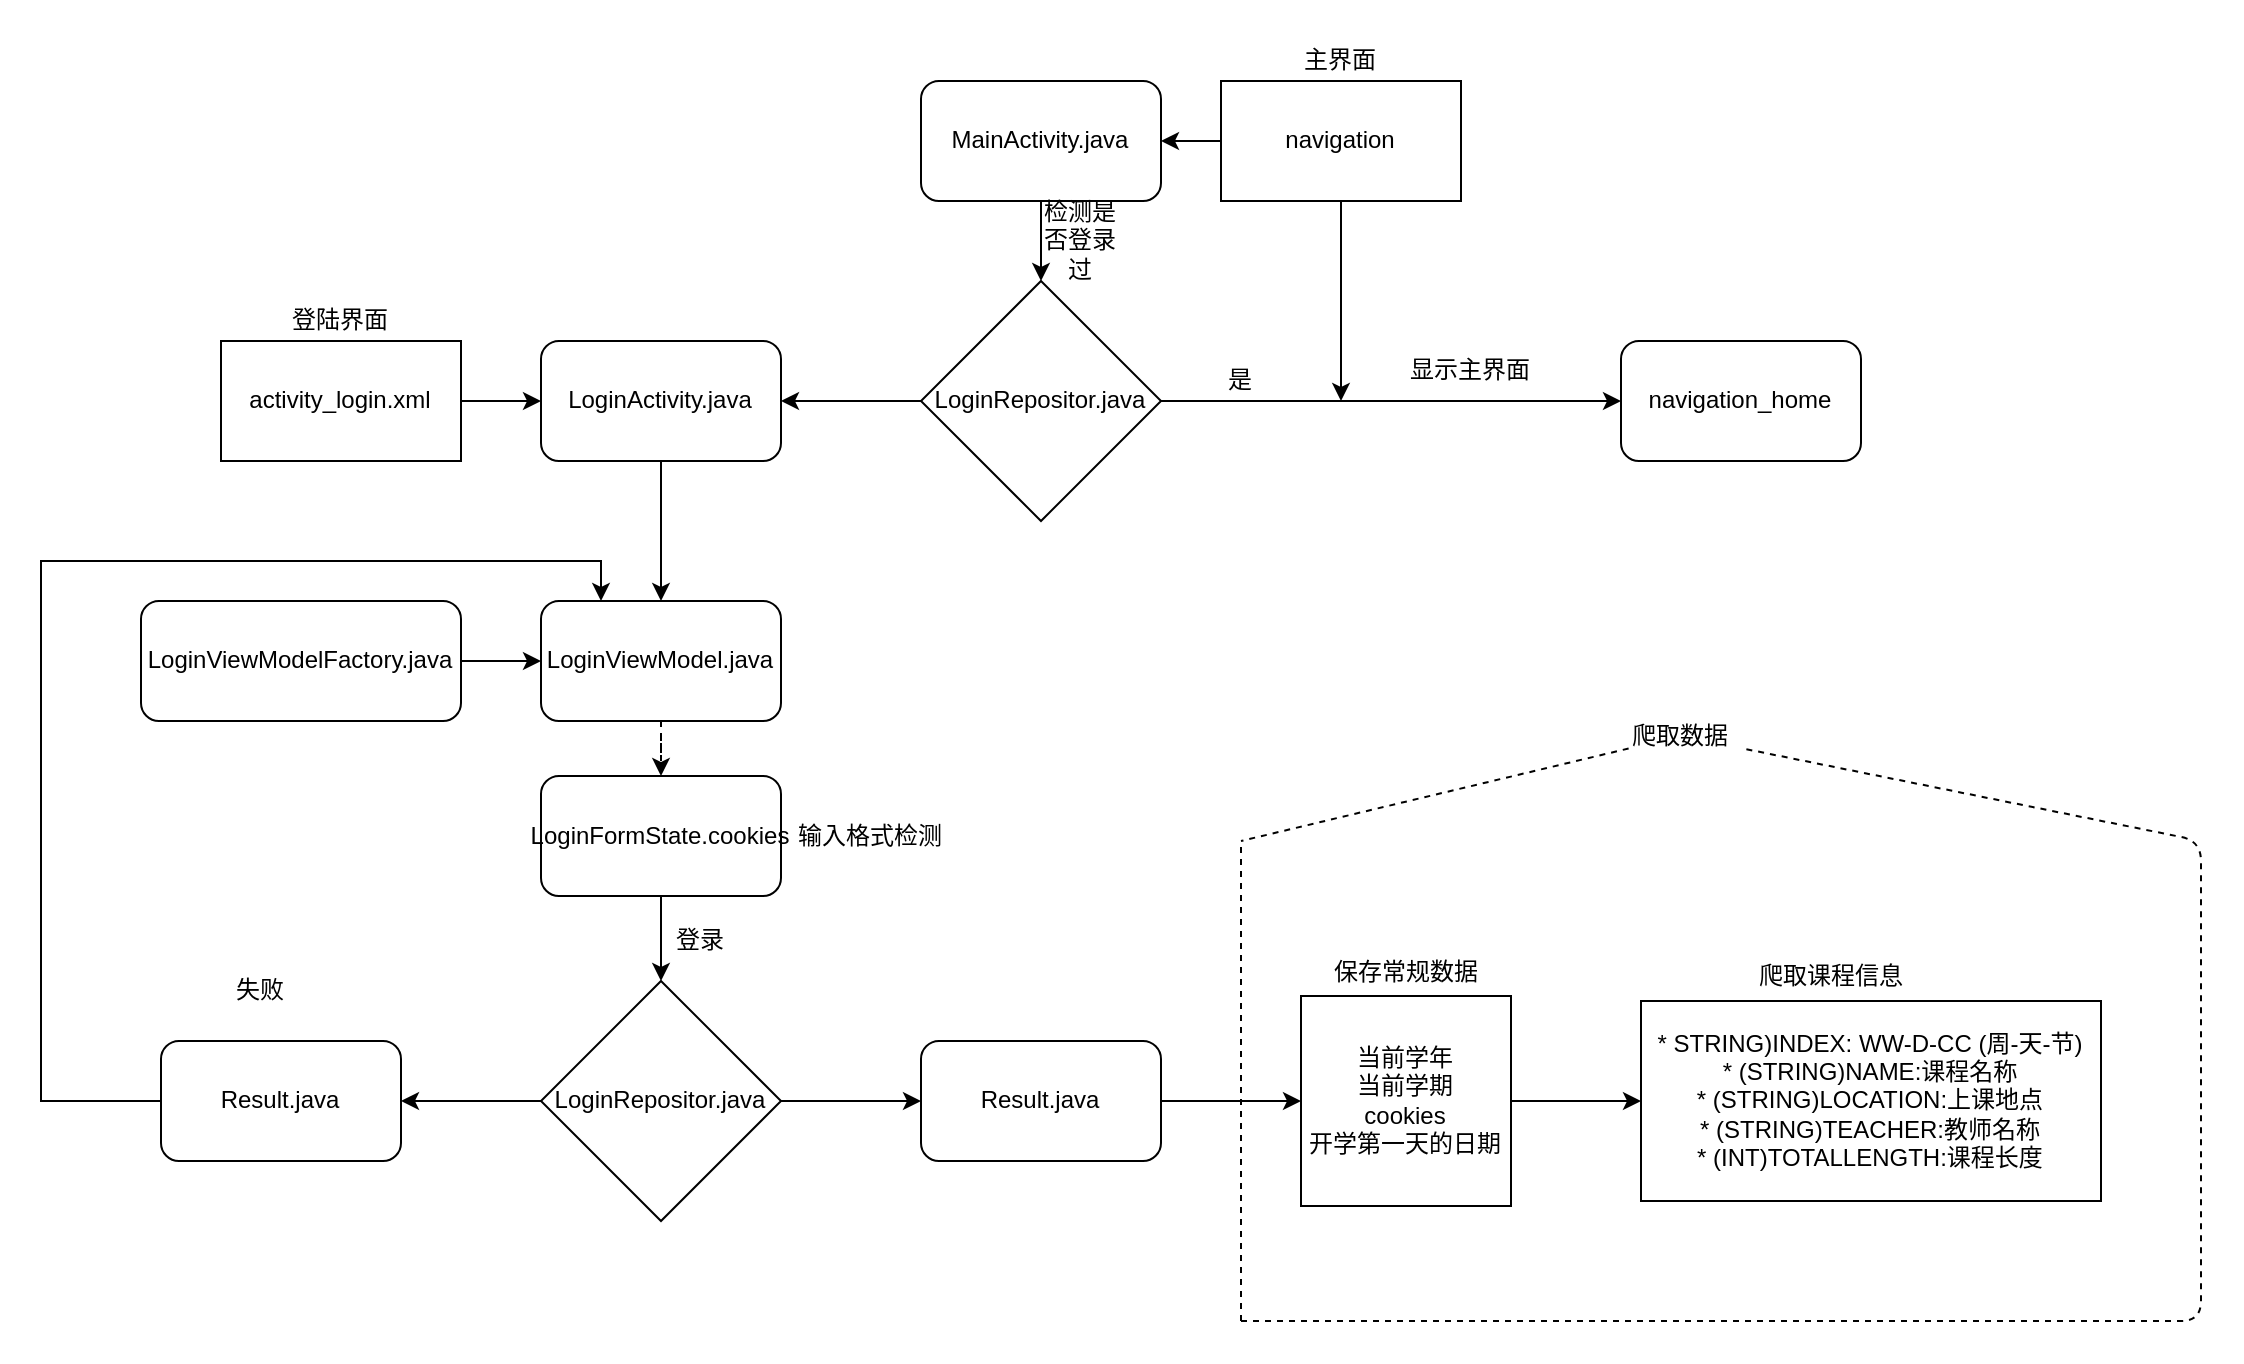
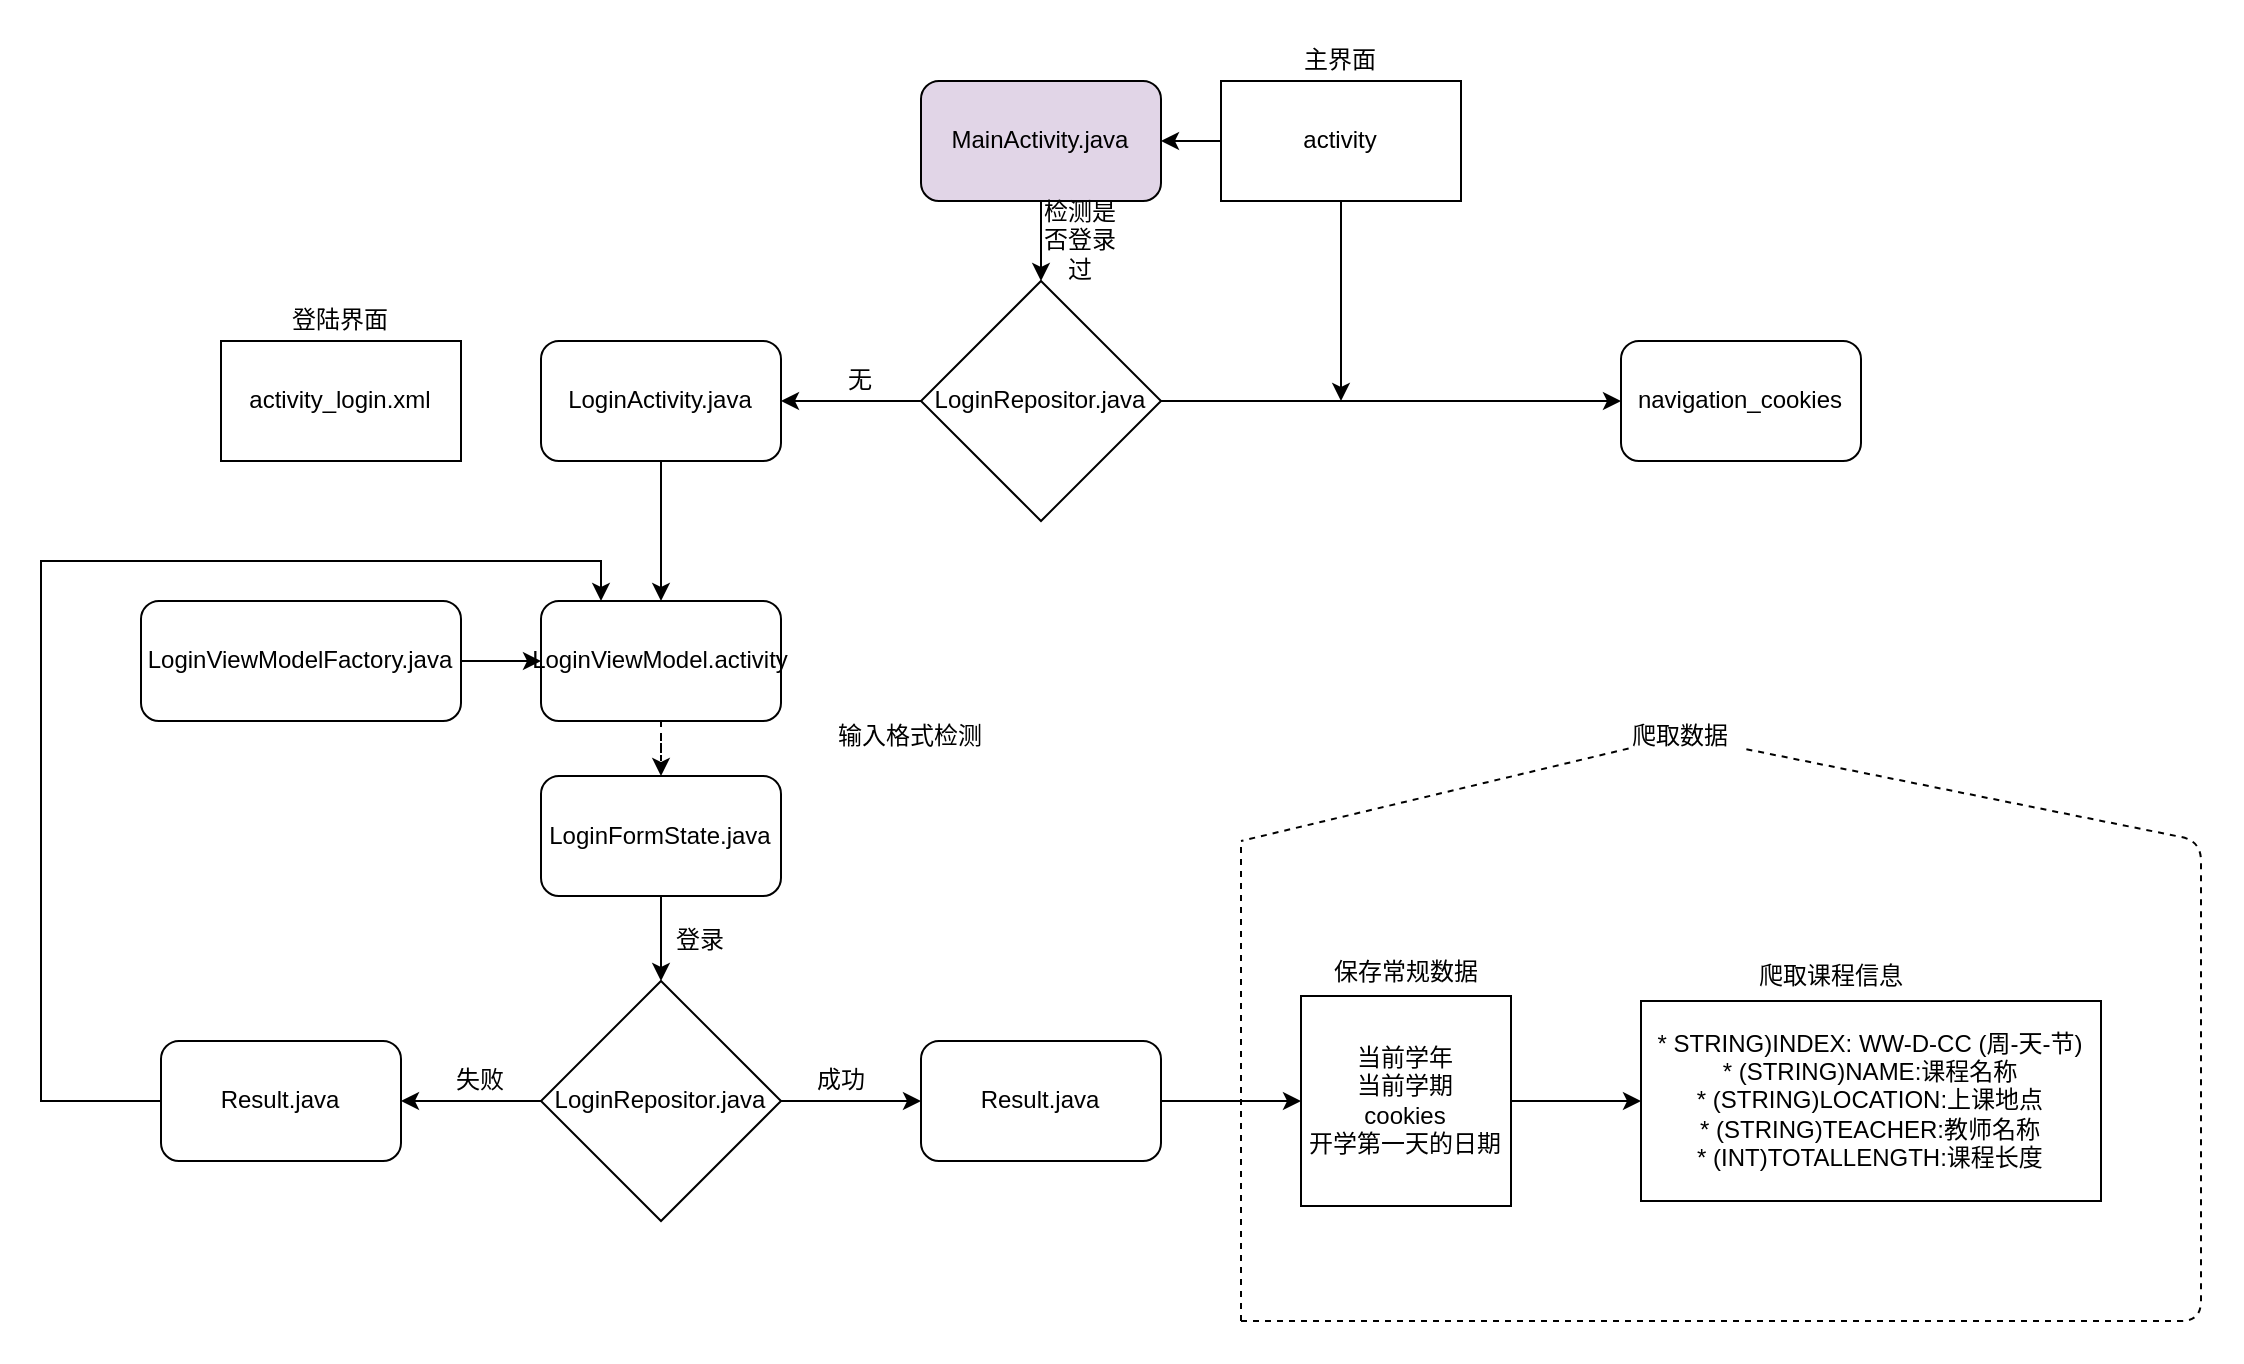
node "MainActivity.java": fillcolor #ffffff -> #e1d5e7
node "navigation": label "navigation" -> "activity"
node "显示主界面": removed
node "无": added
node "是": removed
edge "activity_login.xml" -> "LoginActivity.java": removed
node "navigation_home": label "navigation_home" -> "navigation_cookies"
node "LoginViewModel.java": label "LoginViewModel.java" -> "LoginViewModel.activity"
node "输入格式检测": moved (871, 836) -> (911, 736)
node "LoginFormState.cookies": label "LoginFormState.cookies" -> "LoginFormState.java"
node "失败": moved (260, 991) -> (480, 1081)
node "成功": added
